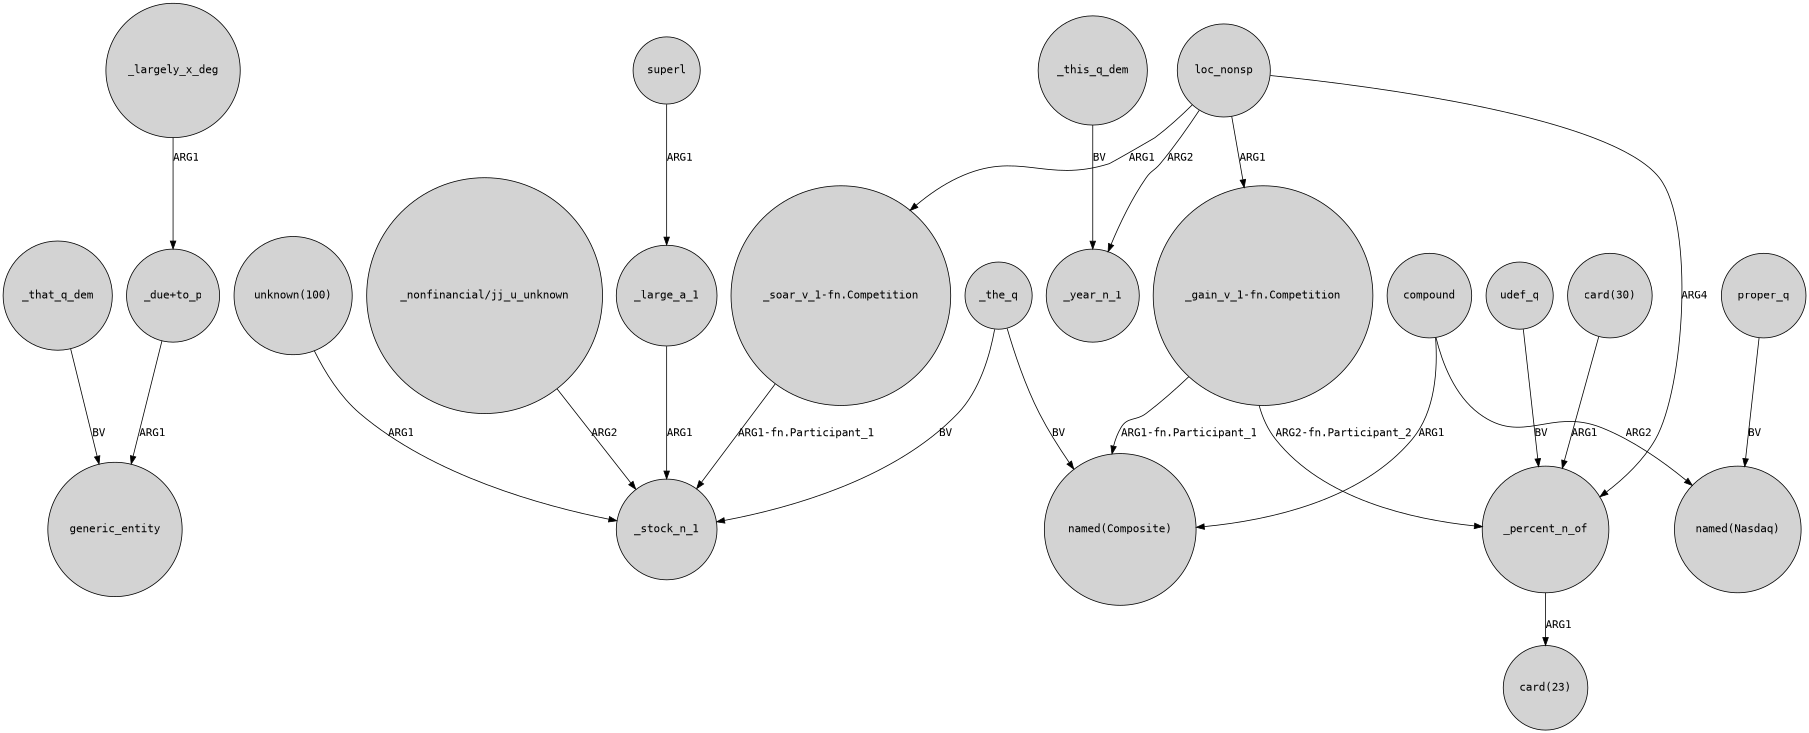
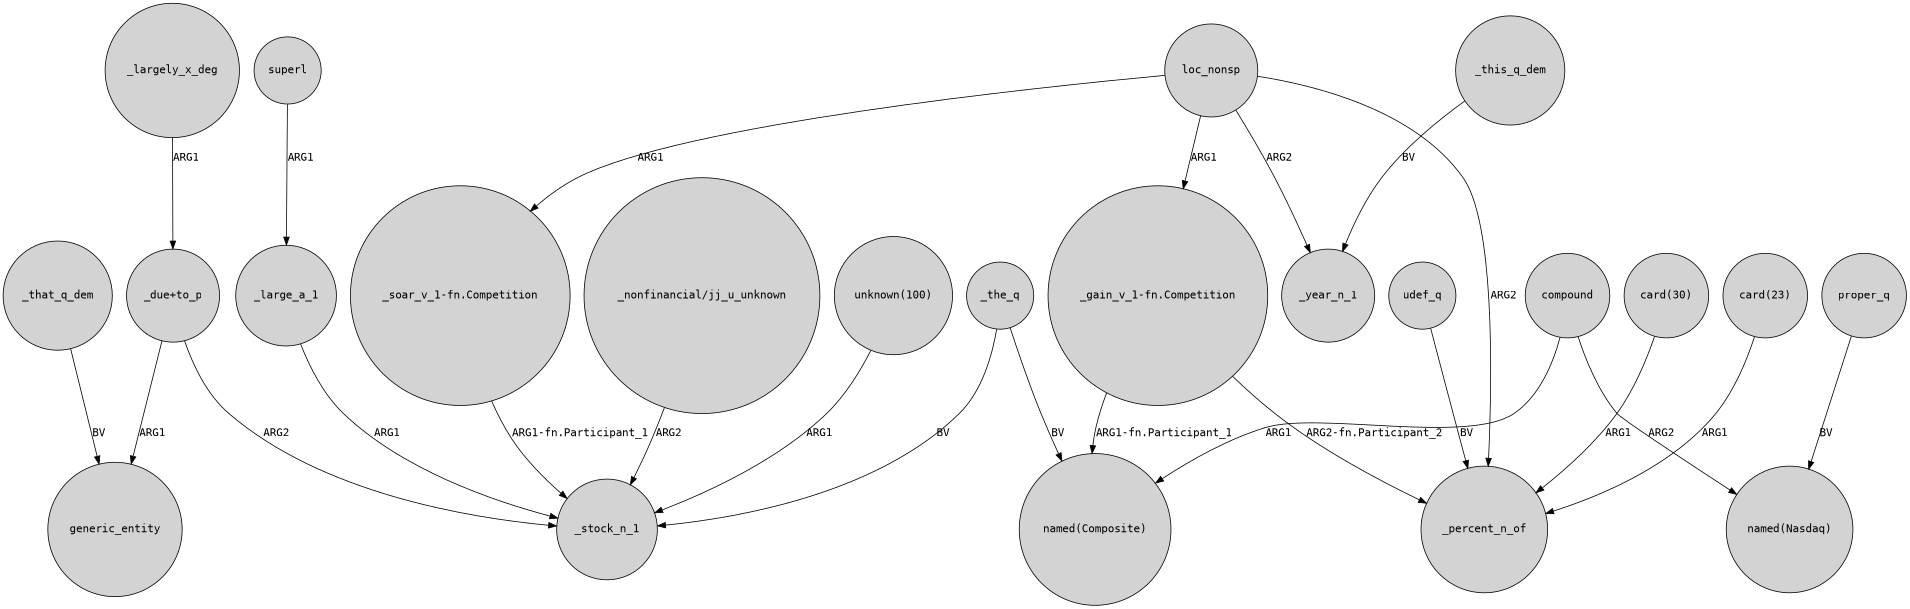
edge "loc_nonsp" -> "_percent_n_of": label "ARG4" -> "ARG2"
edge "_due+to_p" -> "_stock_n_1": added, label "ARG2"
edge "_percent_n_of" -> "card(23)": reversed
